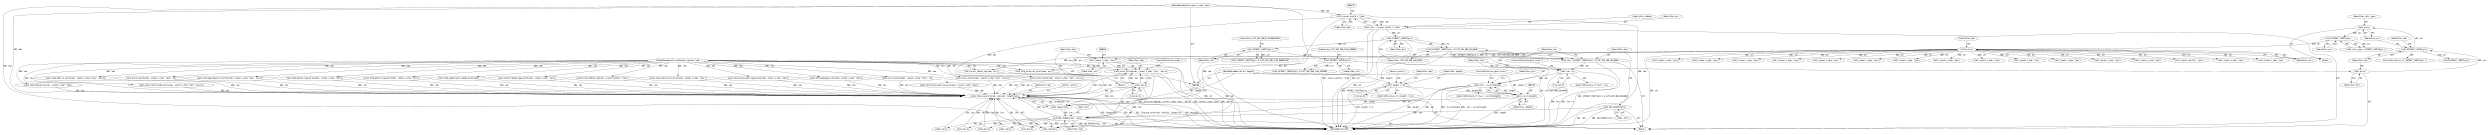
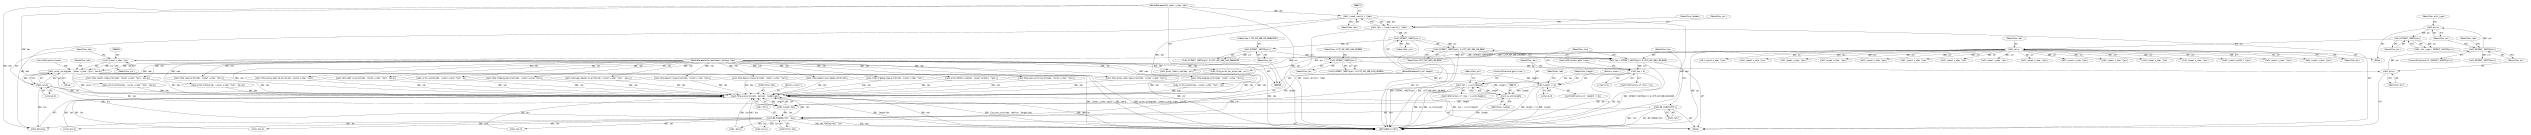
node "(Identifier,L2TP_AVP_HDR_FLAG_MANDATORY)": label "(Identifier,L2TP_AVP_HDR_FLAG_MANDATORY)" -> "(Identifier,L2TP_AVP_HDR_AVP_MANDATORY)"
node "(Call,l2tp_framing_cap_print(ndo, (const u_char *)ptr))": added
edge "(Call,print_string(ndo, (const u_char *)ptr, len-6))" -> "(Call,l2tp_avp_print(ndo, dat+len, length-len))": label "DDG: ndo" -> "DDG: len-6"
